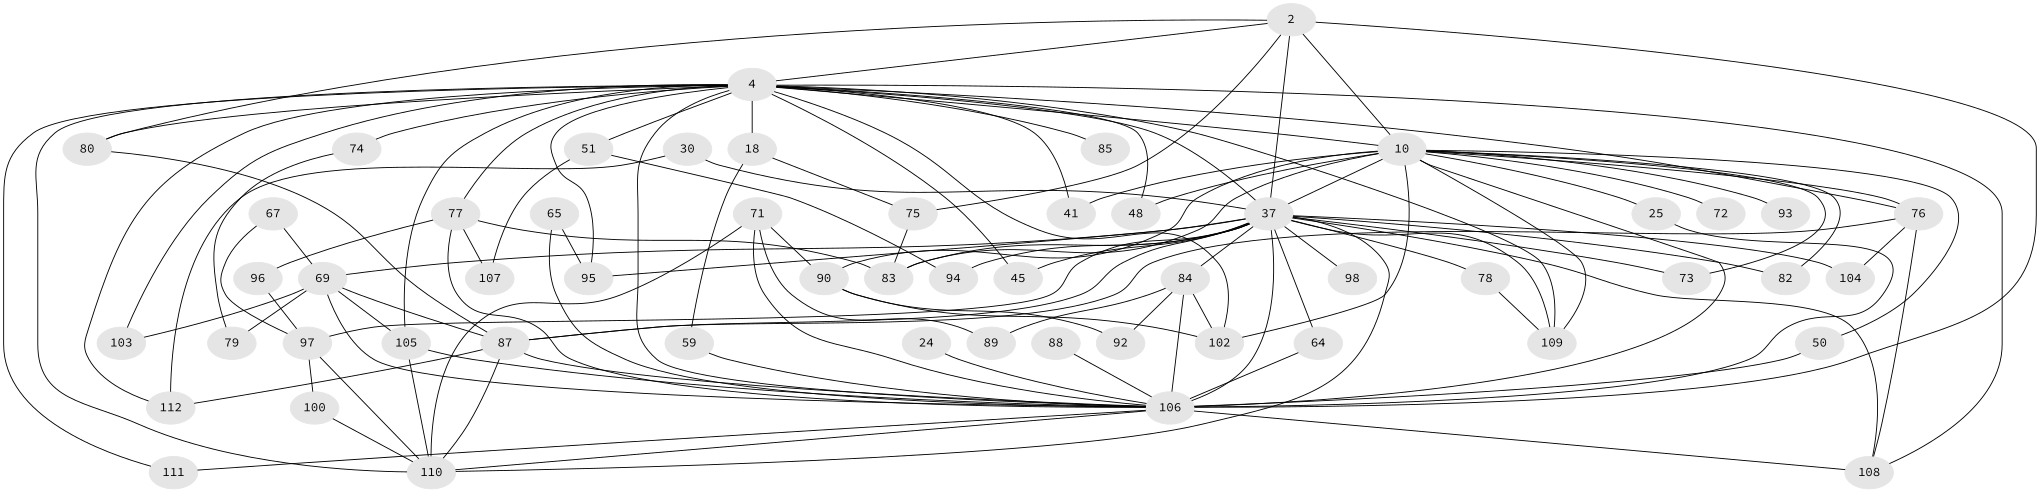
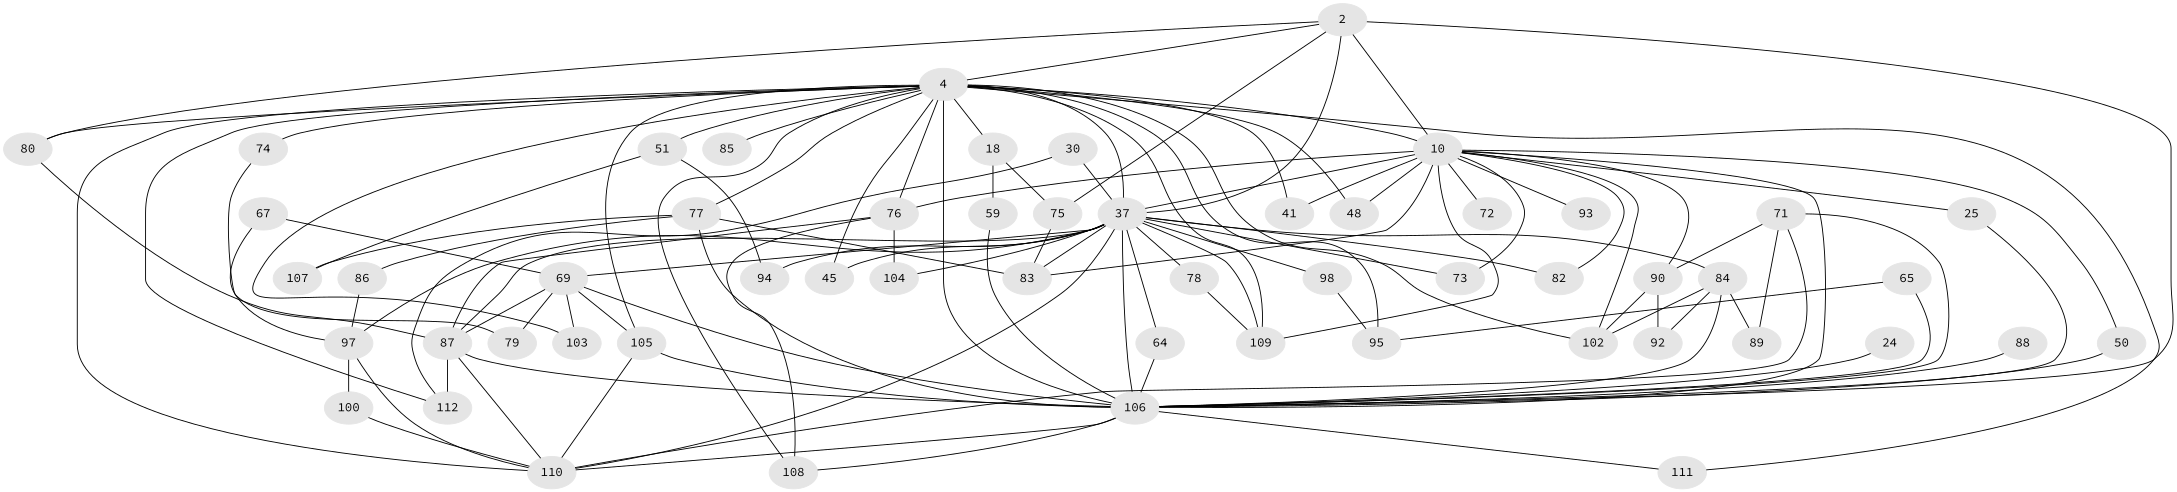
edge "37" -- "95": now "98" -- "95"
node "96": label "96" -> "86"
edge "37" -- "108": removed
